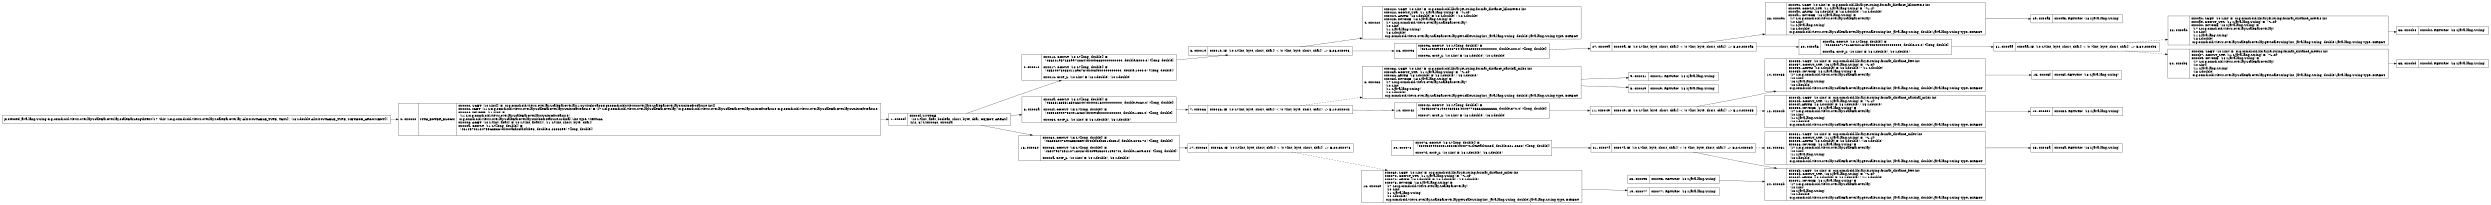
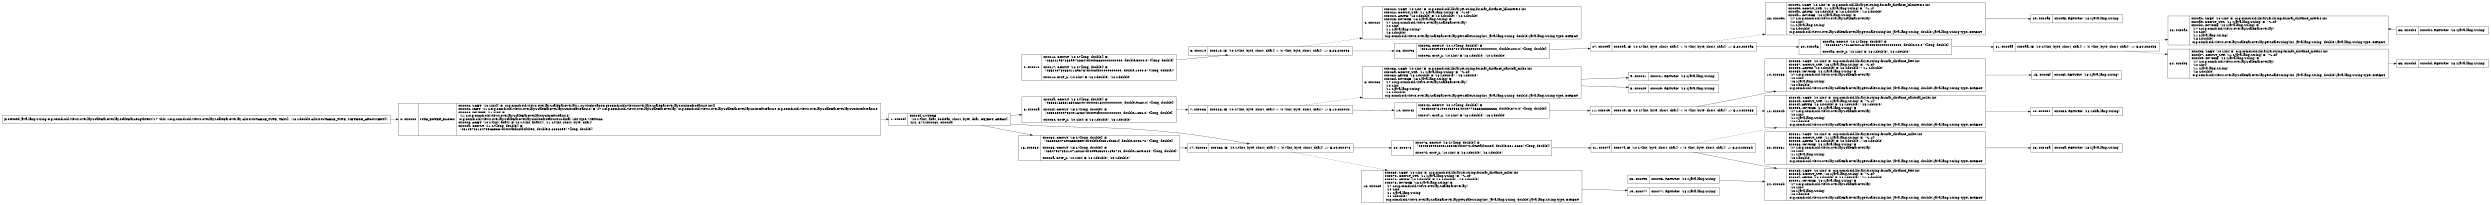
edge "32: 0x00ac" -> "33: 0x00b4": reversed
edge "27: 0x009a" -> "28: 0x009c": style solid -> dashed
edge "3: 0x001e" -> "4: 0x0020": style solid -> dashed
edge "1: 0x000f" -> "2: 0x0012": now "1: 0x000f" -> "17: 0x006c"
node "13: 0x0054": text "0x0054: RETURN  (r8 I:java.lang.String)" -> "0x0054: RETURN  (r8 I:char.lang.String)"
edge "17: 0x006c" -> "20: 0x0078": added
edge "21: 0x007f" -> "22: 0x0081": now "21: 0x007f" -> "12: 0x004b"
